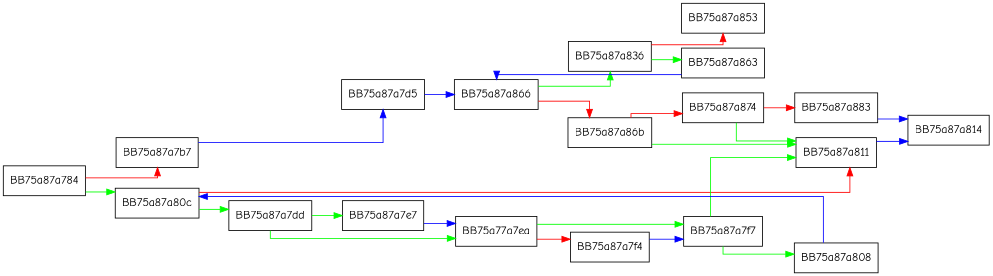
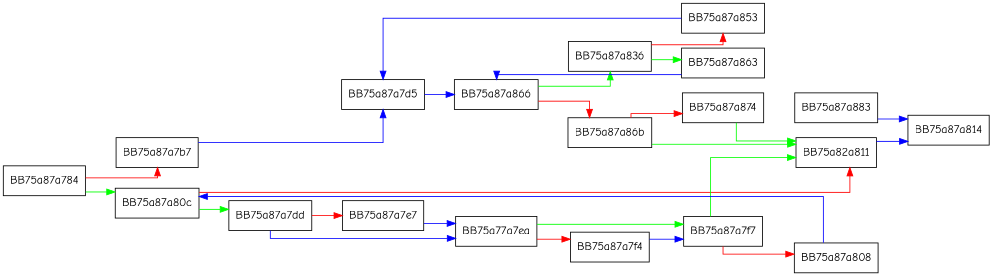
edge "BB75a87a853" -> "BB75a87a7d5": added
edge "BB75a87a874" -> "BB75a87a883": removed
node "BB75a87a811": label "BB75a87a811" -> "BB75a82a811"
edge "BB75a87a7dd" -> "BB75a87a7e7": color green -> red
edge "BB75a87a7dd" -> "BB75a77a7ea": color green -> blue
edge "BB75a87a7f7" -> "BB75a87a808": color green -> red
